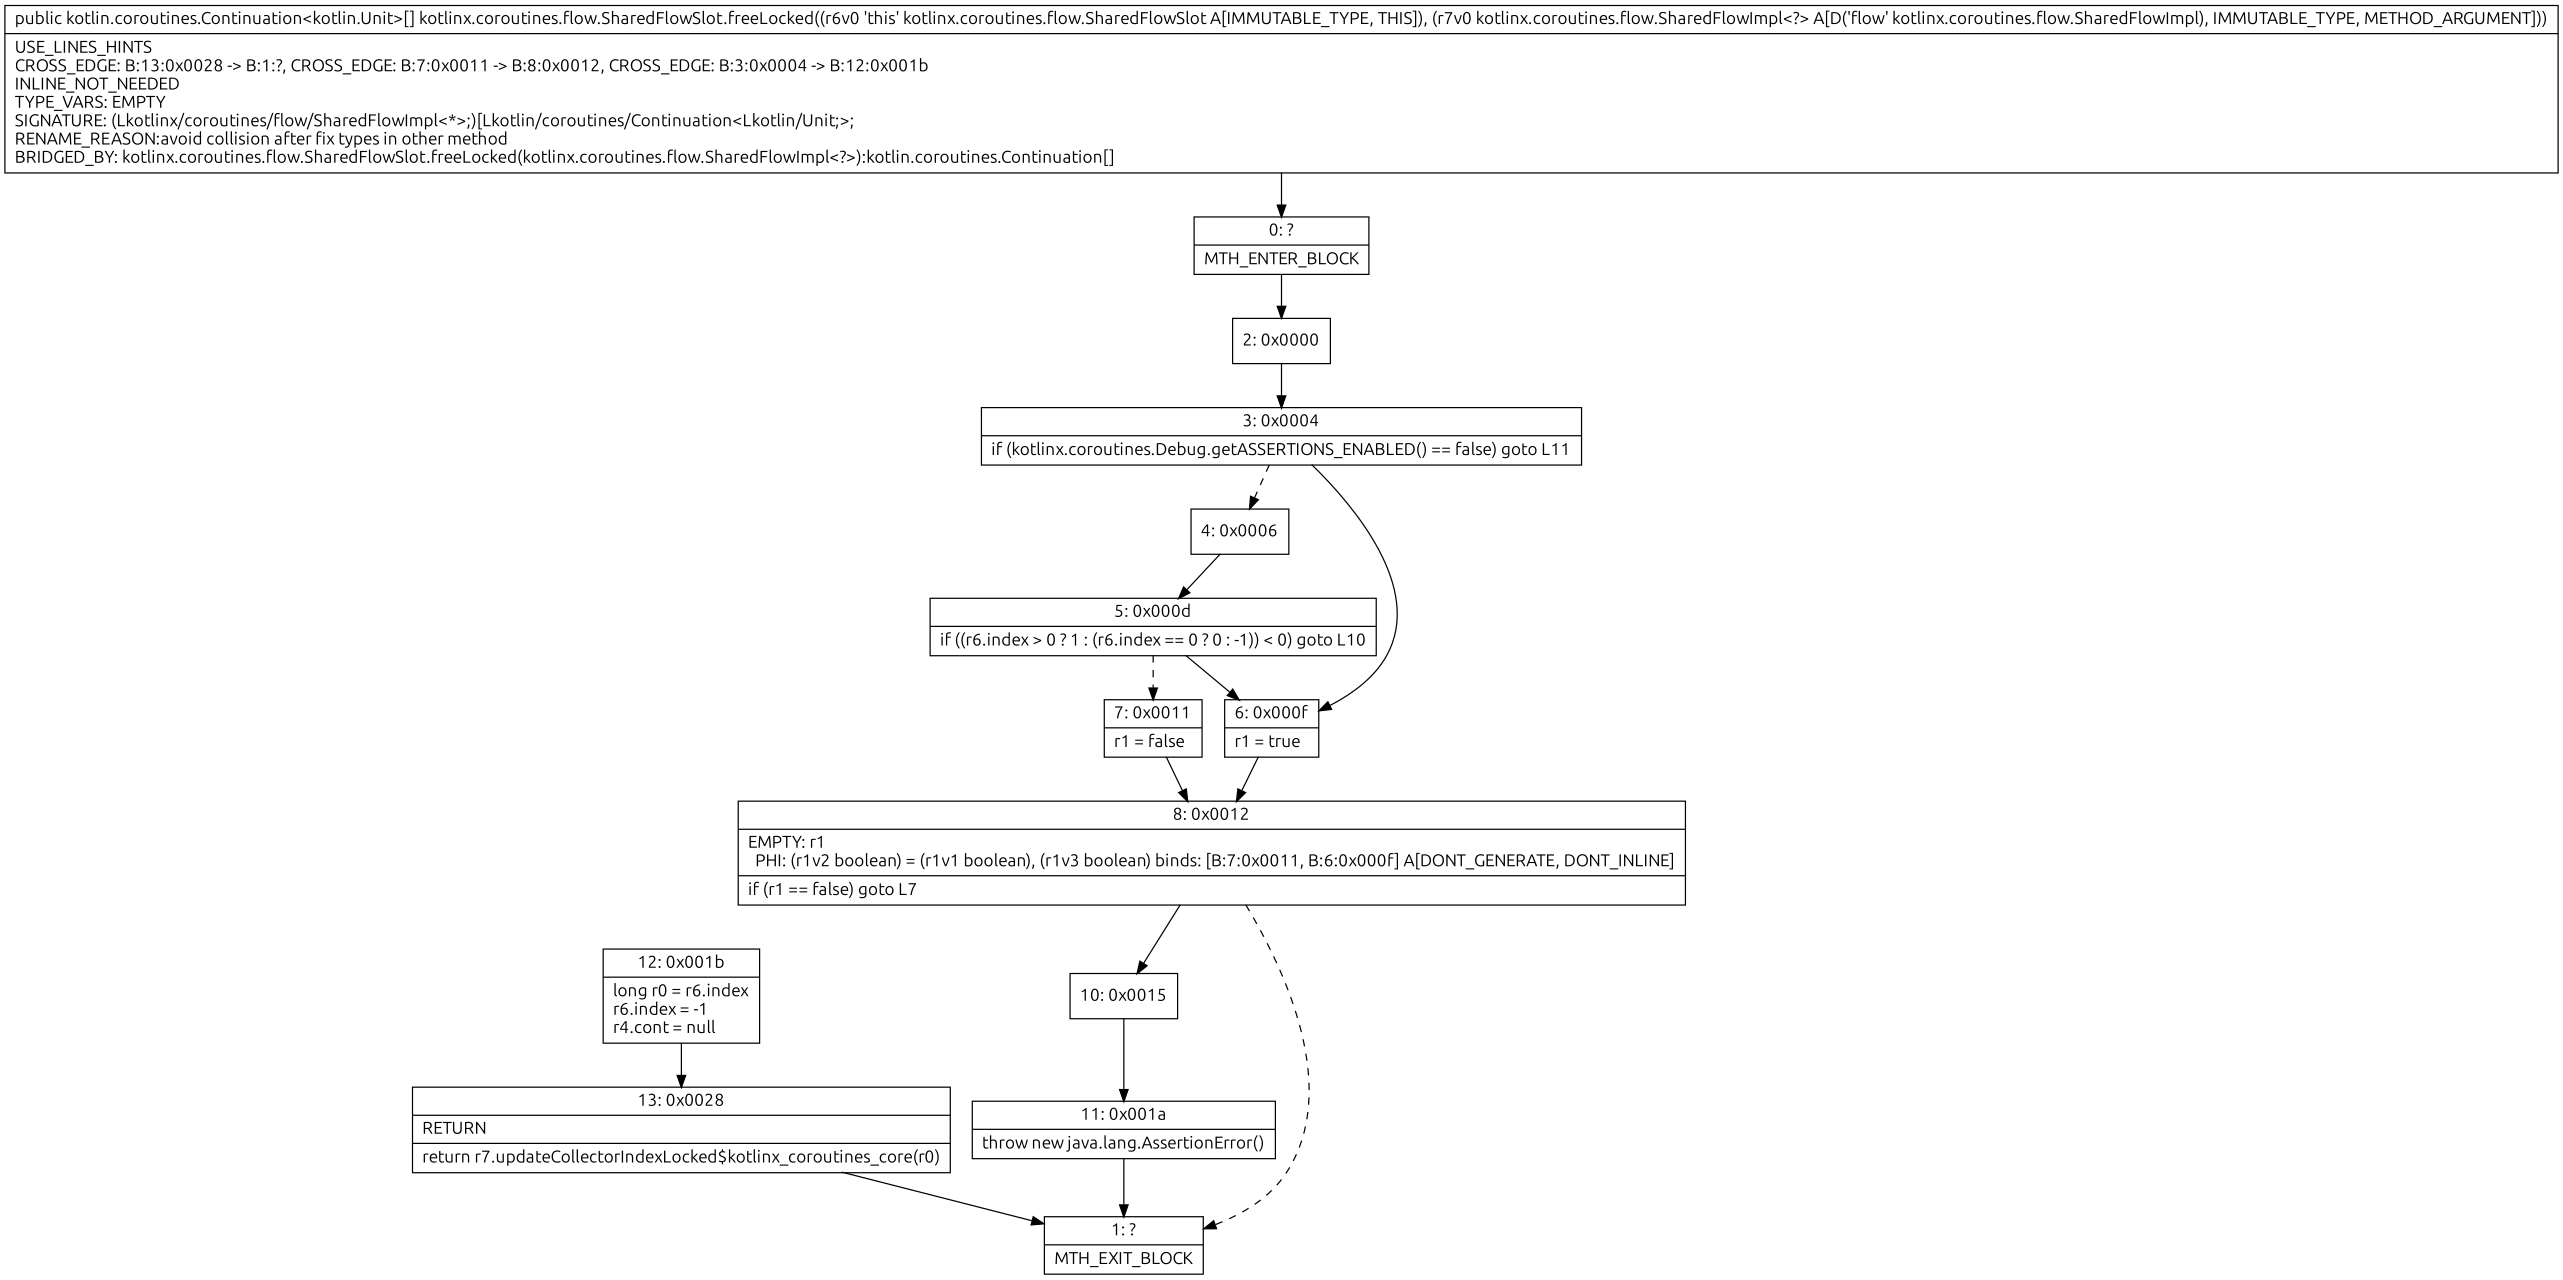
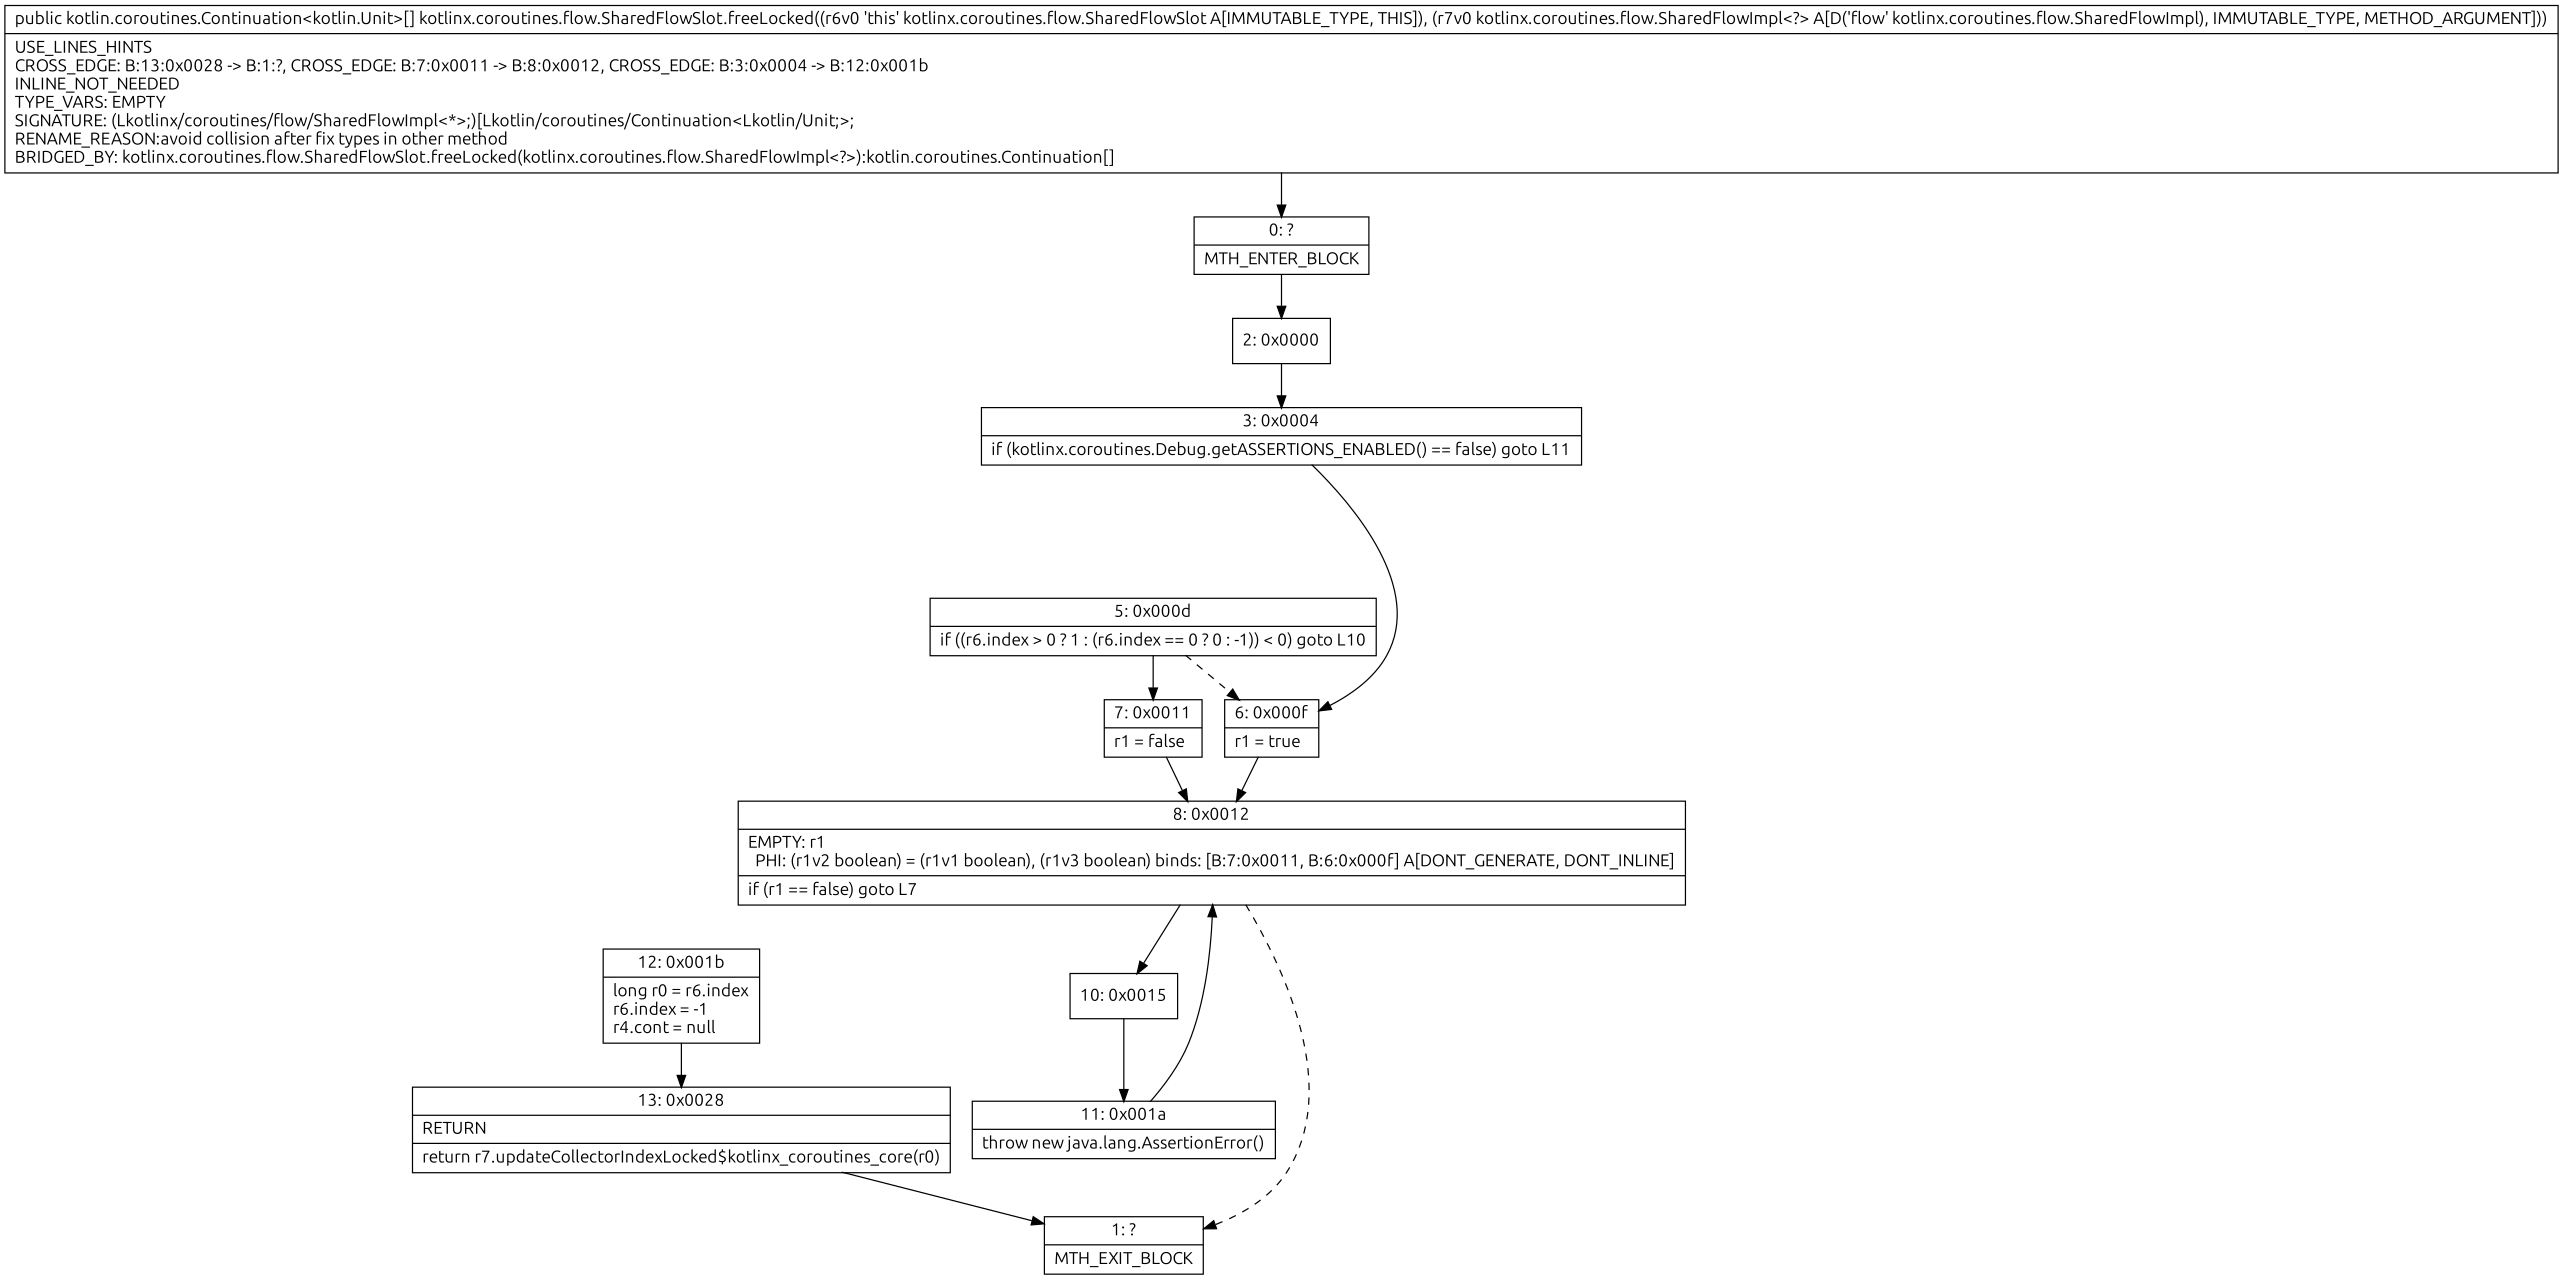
node "4: 0x0006": removed
edge "5: 0x000d" -> "7: 0x0011": style dashed -> solid
edge "5: 0x000d" -> "6: 0x000f": style solid -> dashed
edge "11: 0x001a" -> "1: ?": now "11: 0x001a" -> "8: 0x0012"
